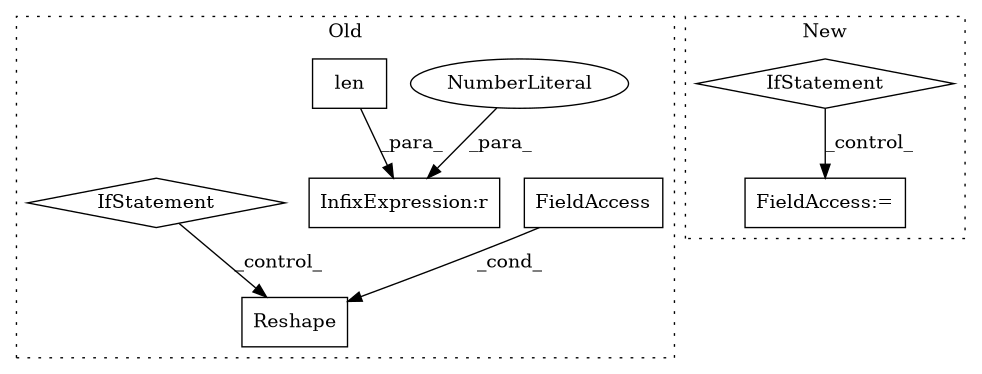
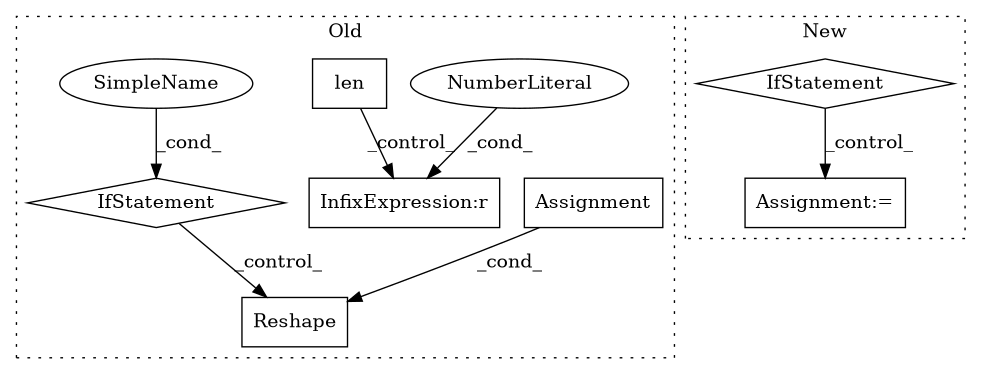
node "SimpleName": added
edge "len" -> "InfixExpression:r": label "_para_" -> "_control_"
edge "NumberLiteral" -> "InfixExpression:r": label "_para_" -> "_cond_"
node "FieldAccess": label "FieldAccess" -> "Assignment"
node "FieldAccess:=": label "FieldAccess:=" -> "Assignment:="
